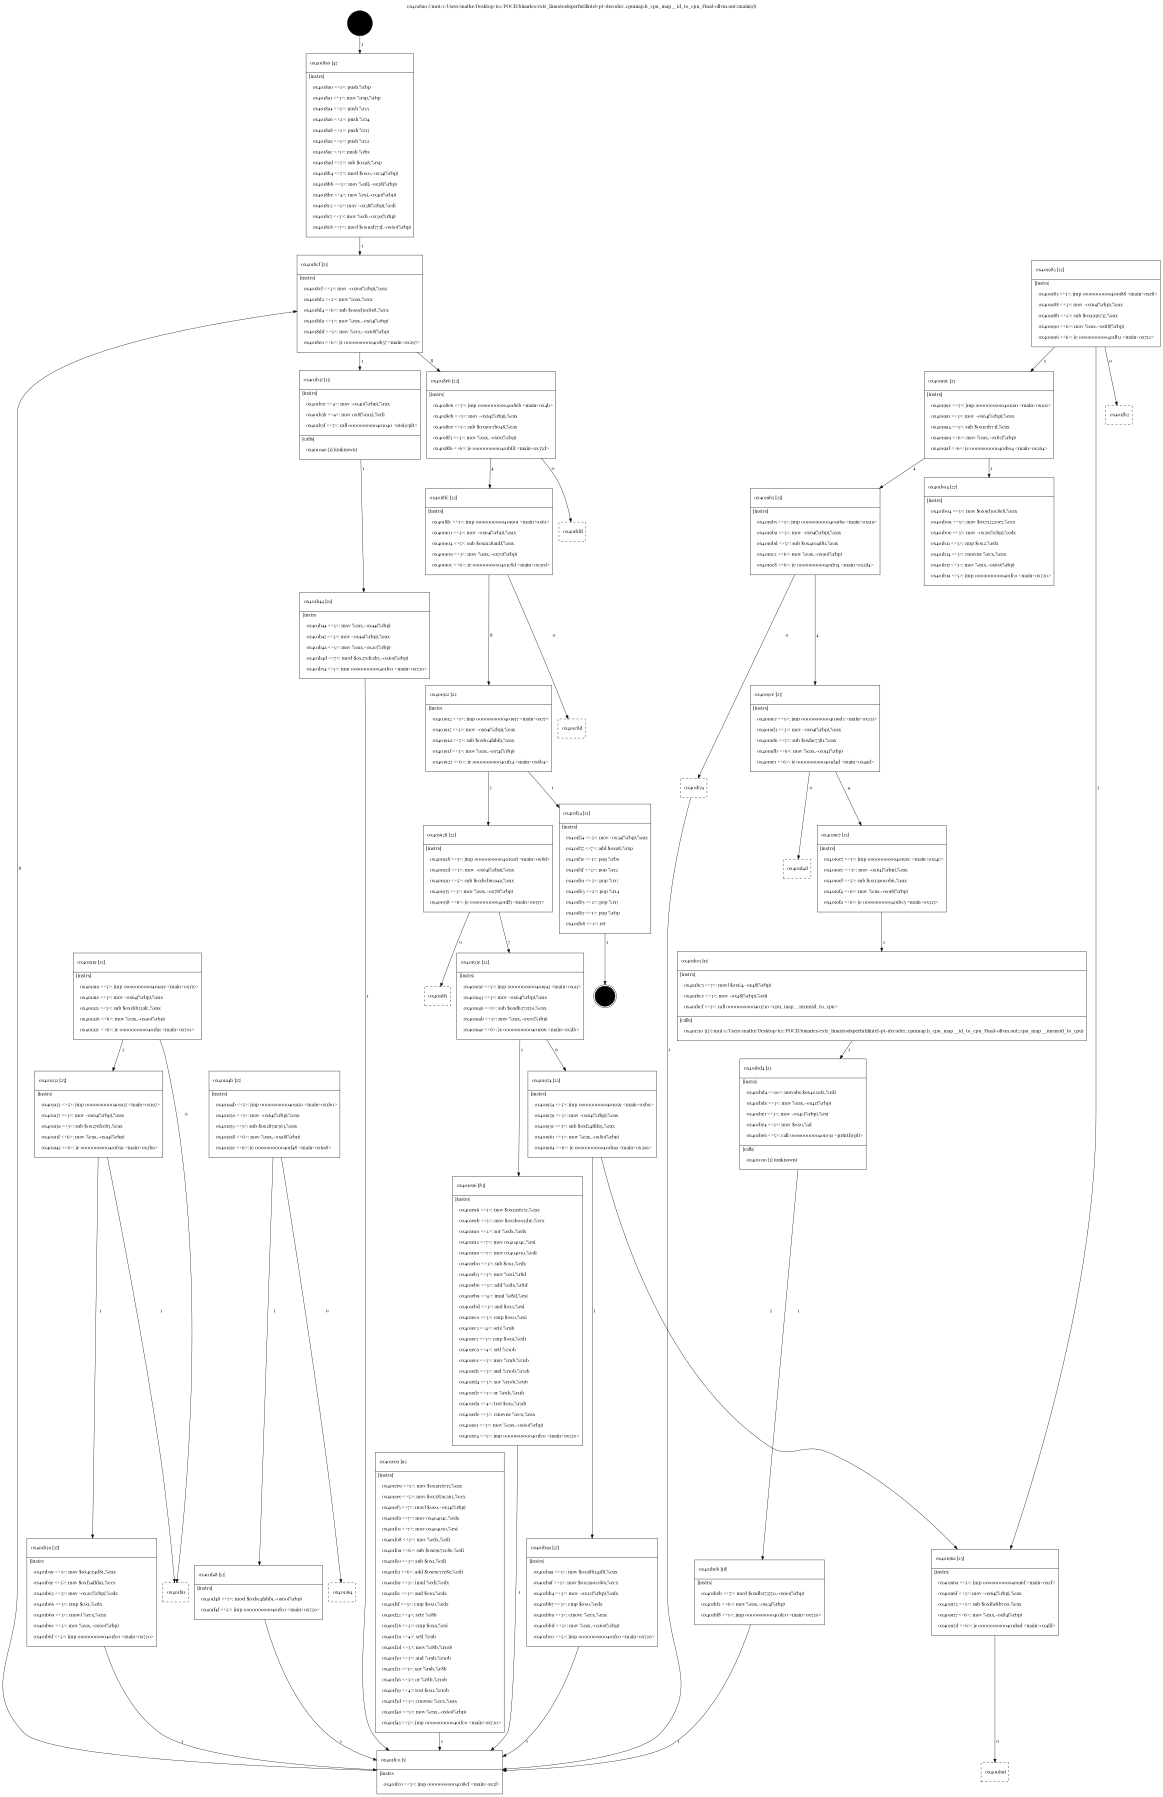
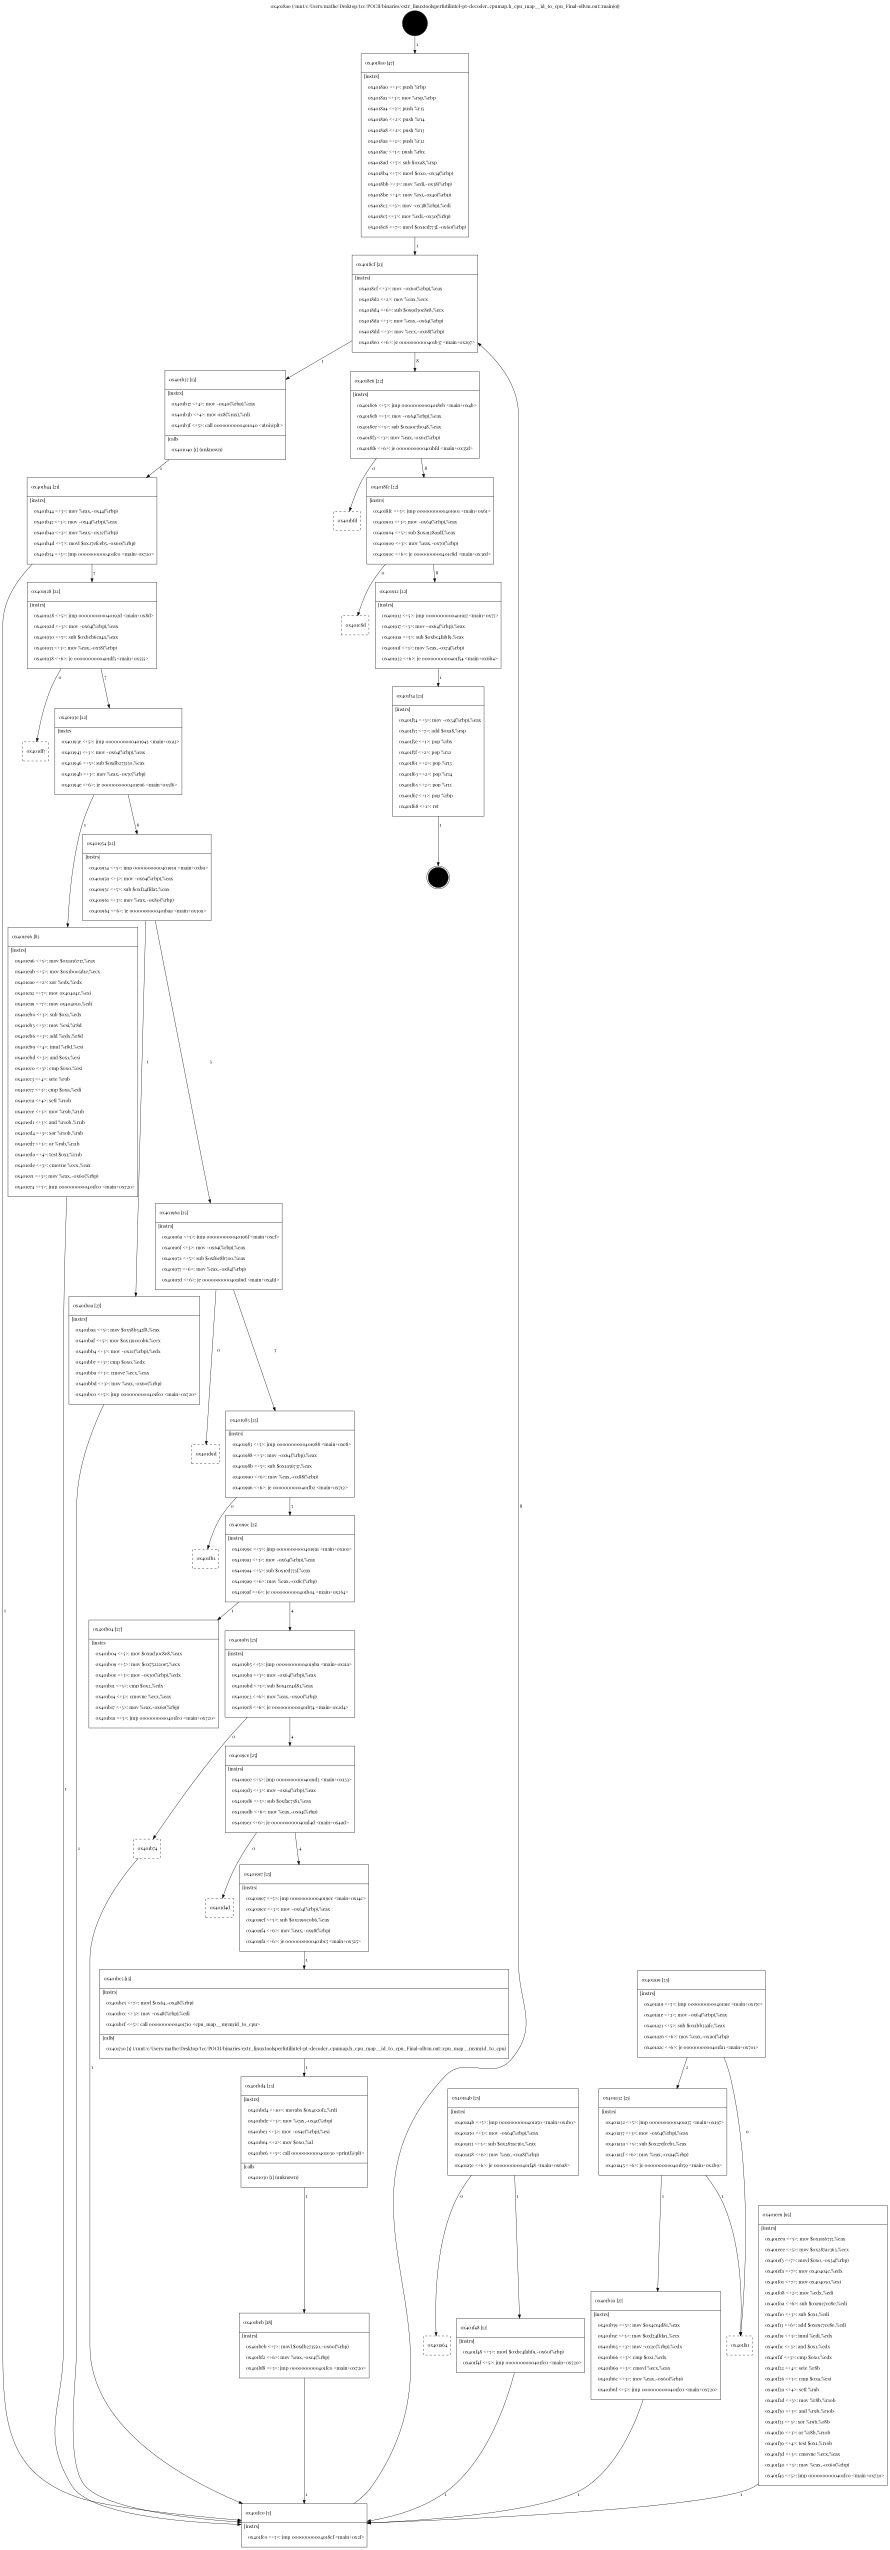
edge "0x4018e6 [22]" -> "0x4018fc [22]": label " 4" -> " 8"
edge "0x401912 [22]" -> "0x401928 [22]": now "0x401b44 [21]" -> "0x401928 [22]"
edge "0x401983 [25]" -> "0x40196a [25]": reversed
